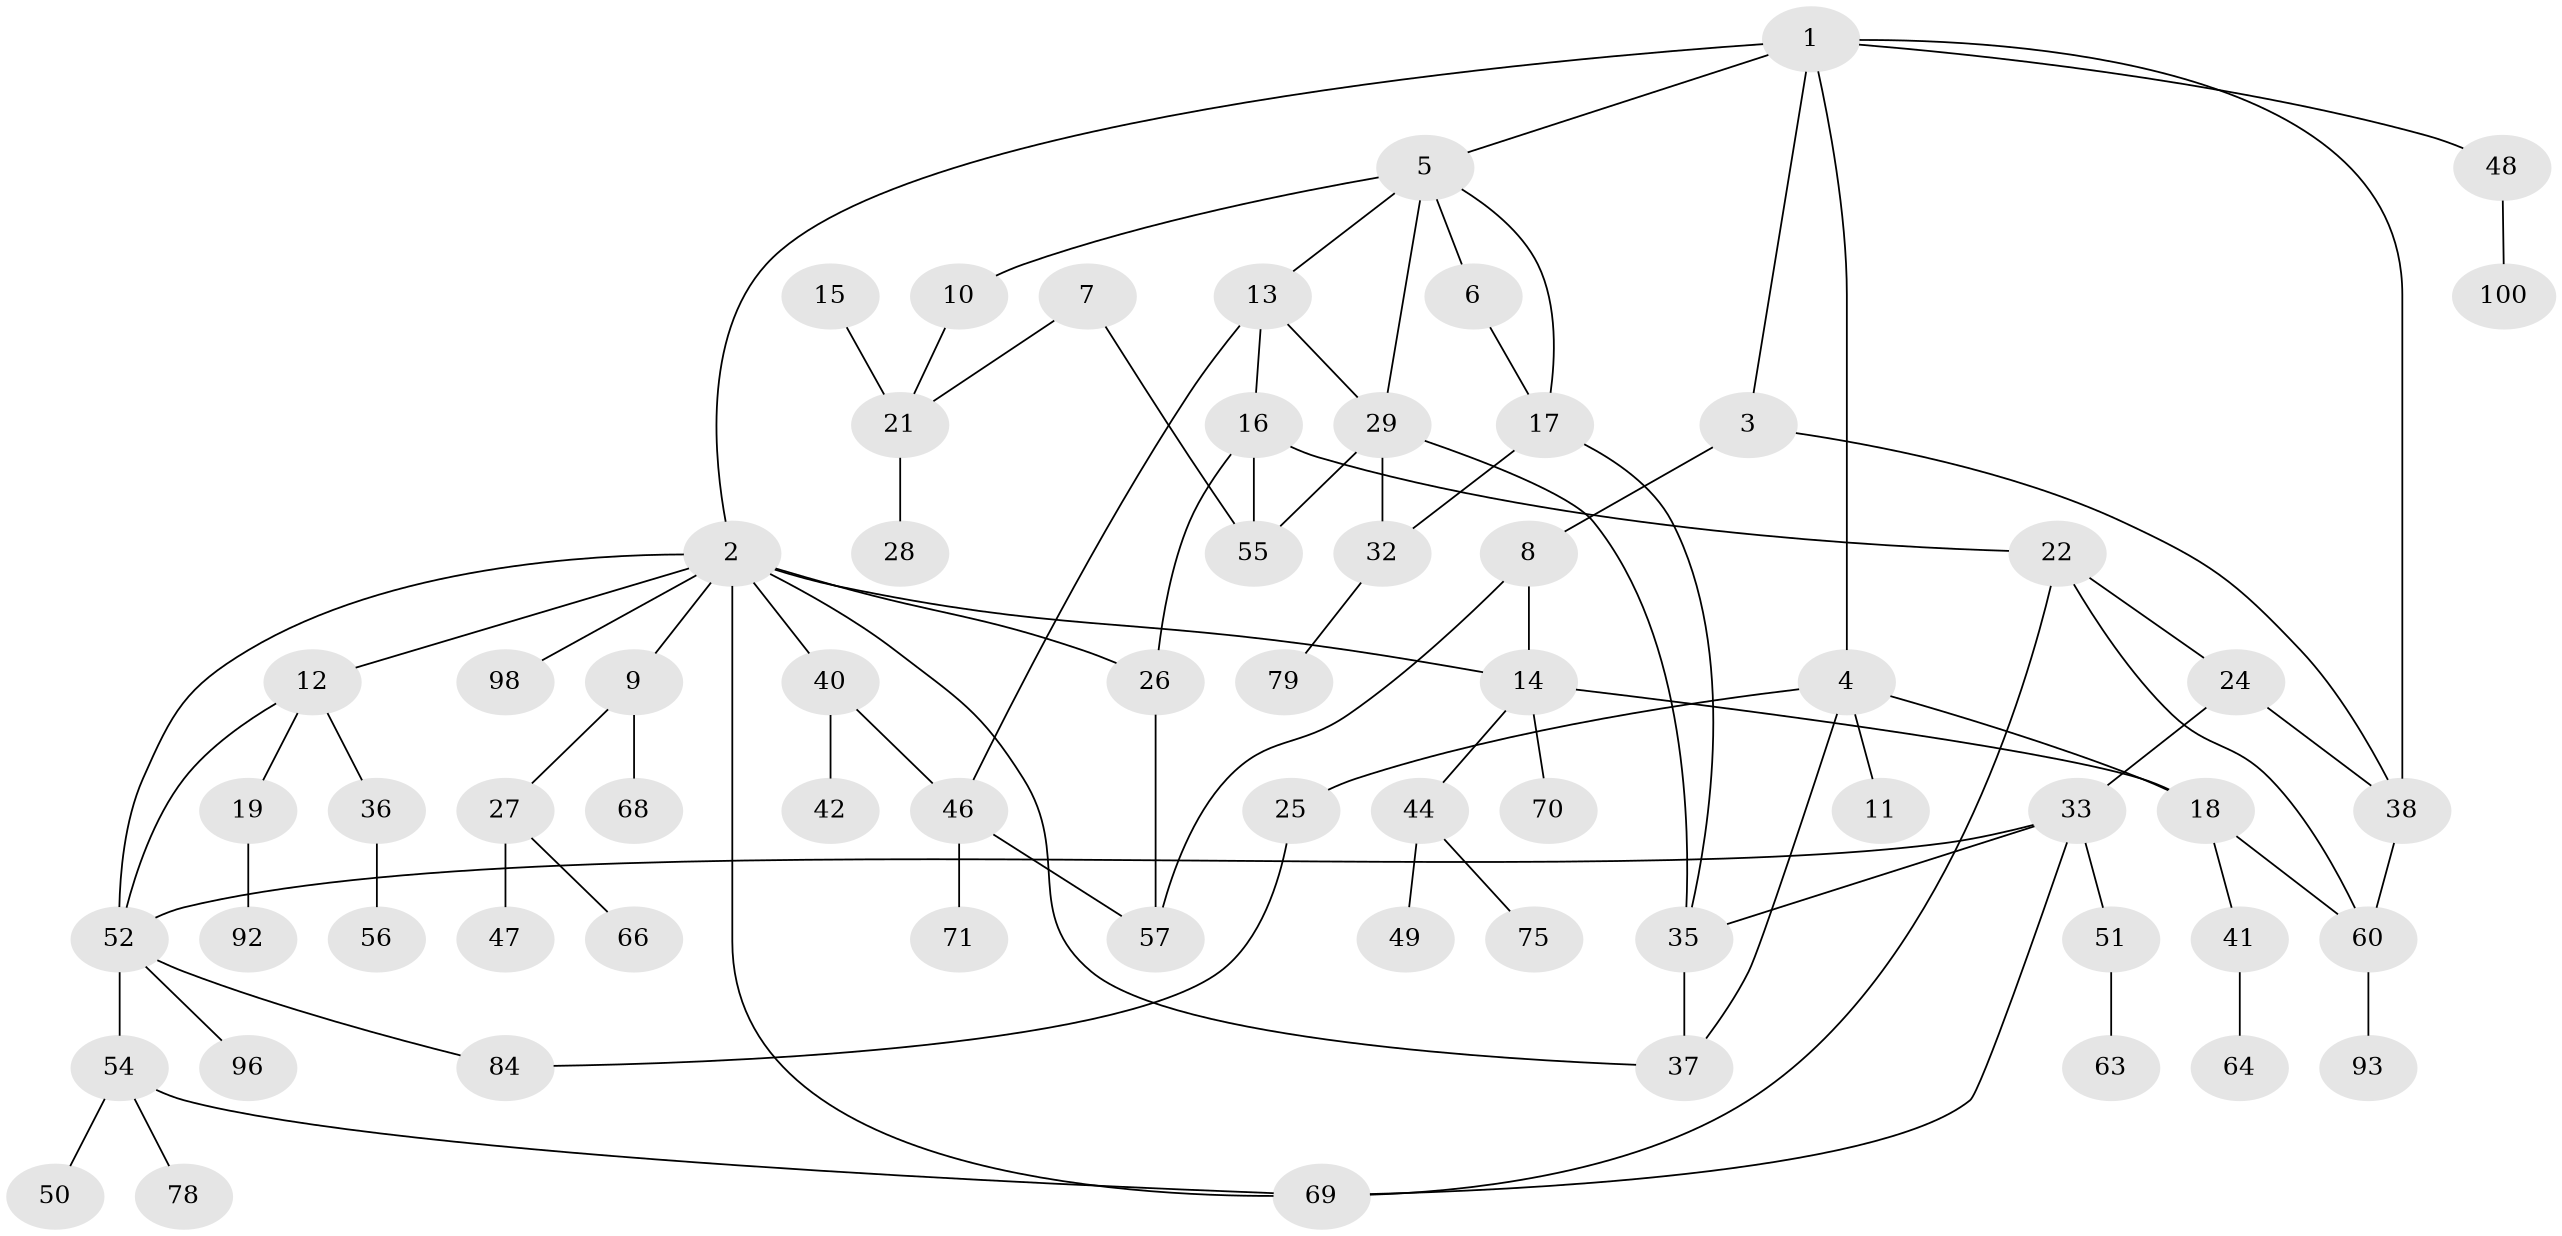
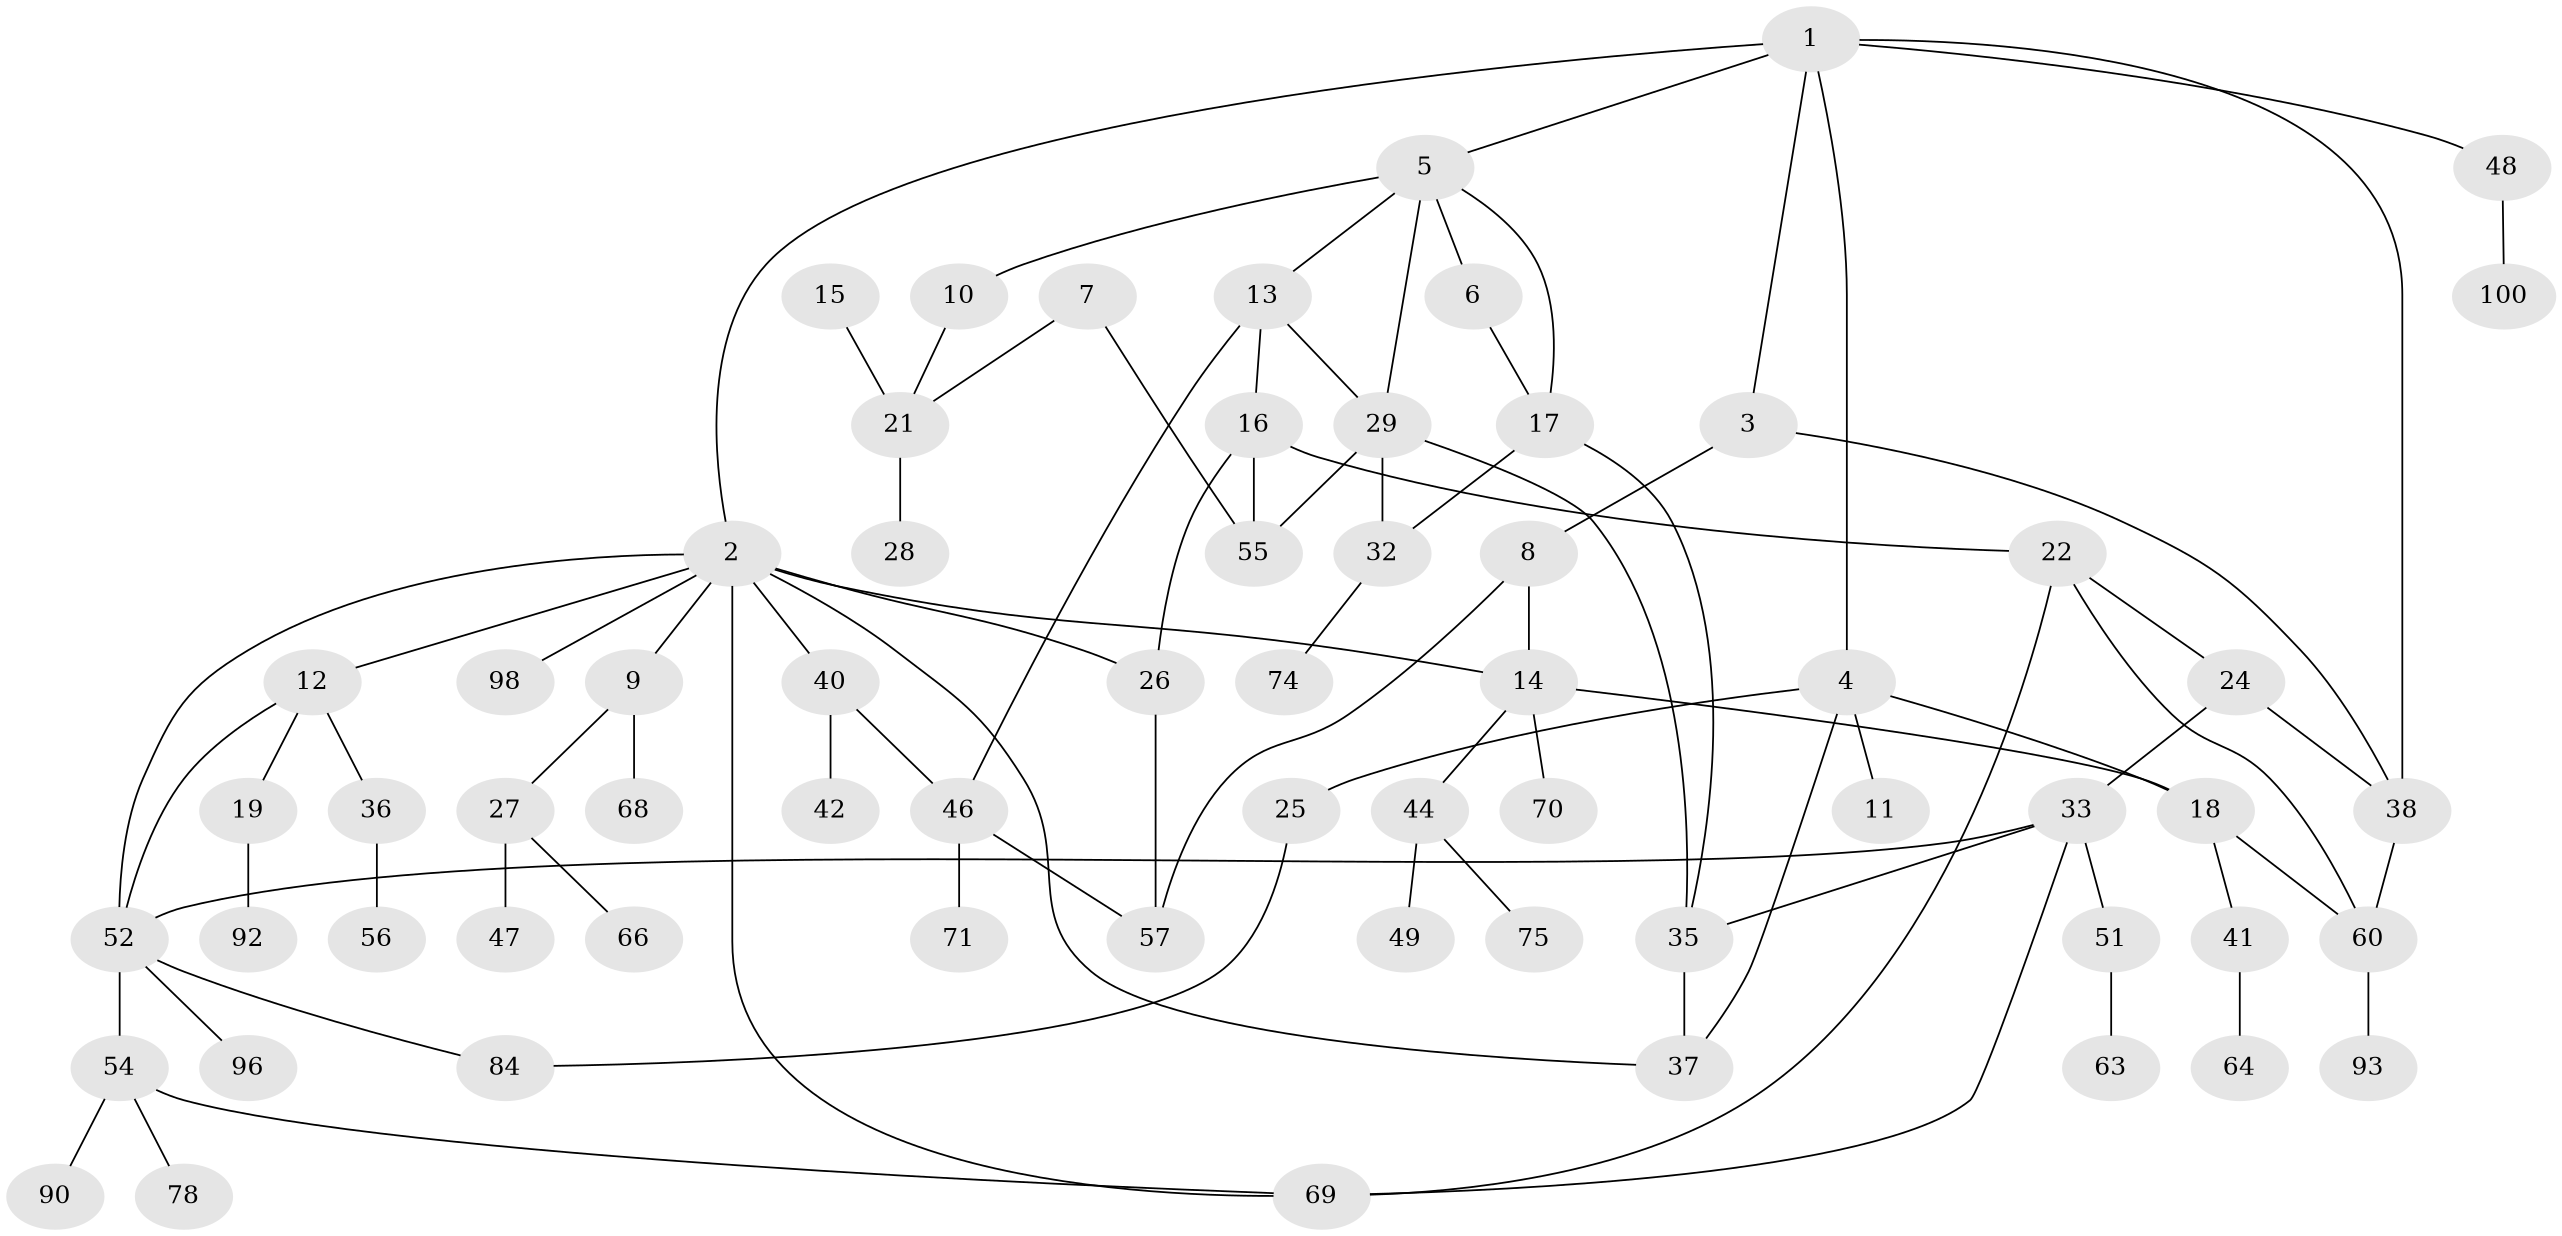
node "79": label "79" -> "74"
node "50": label "50" -> "90"
